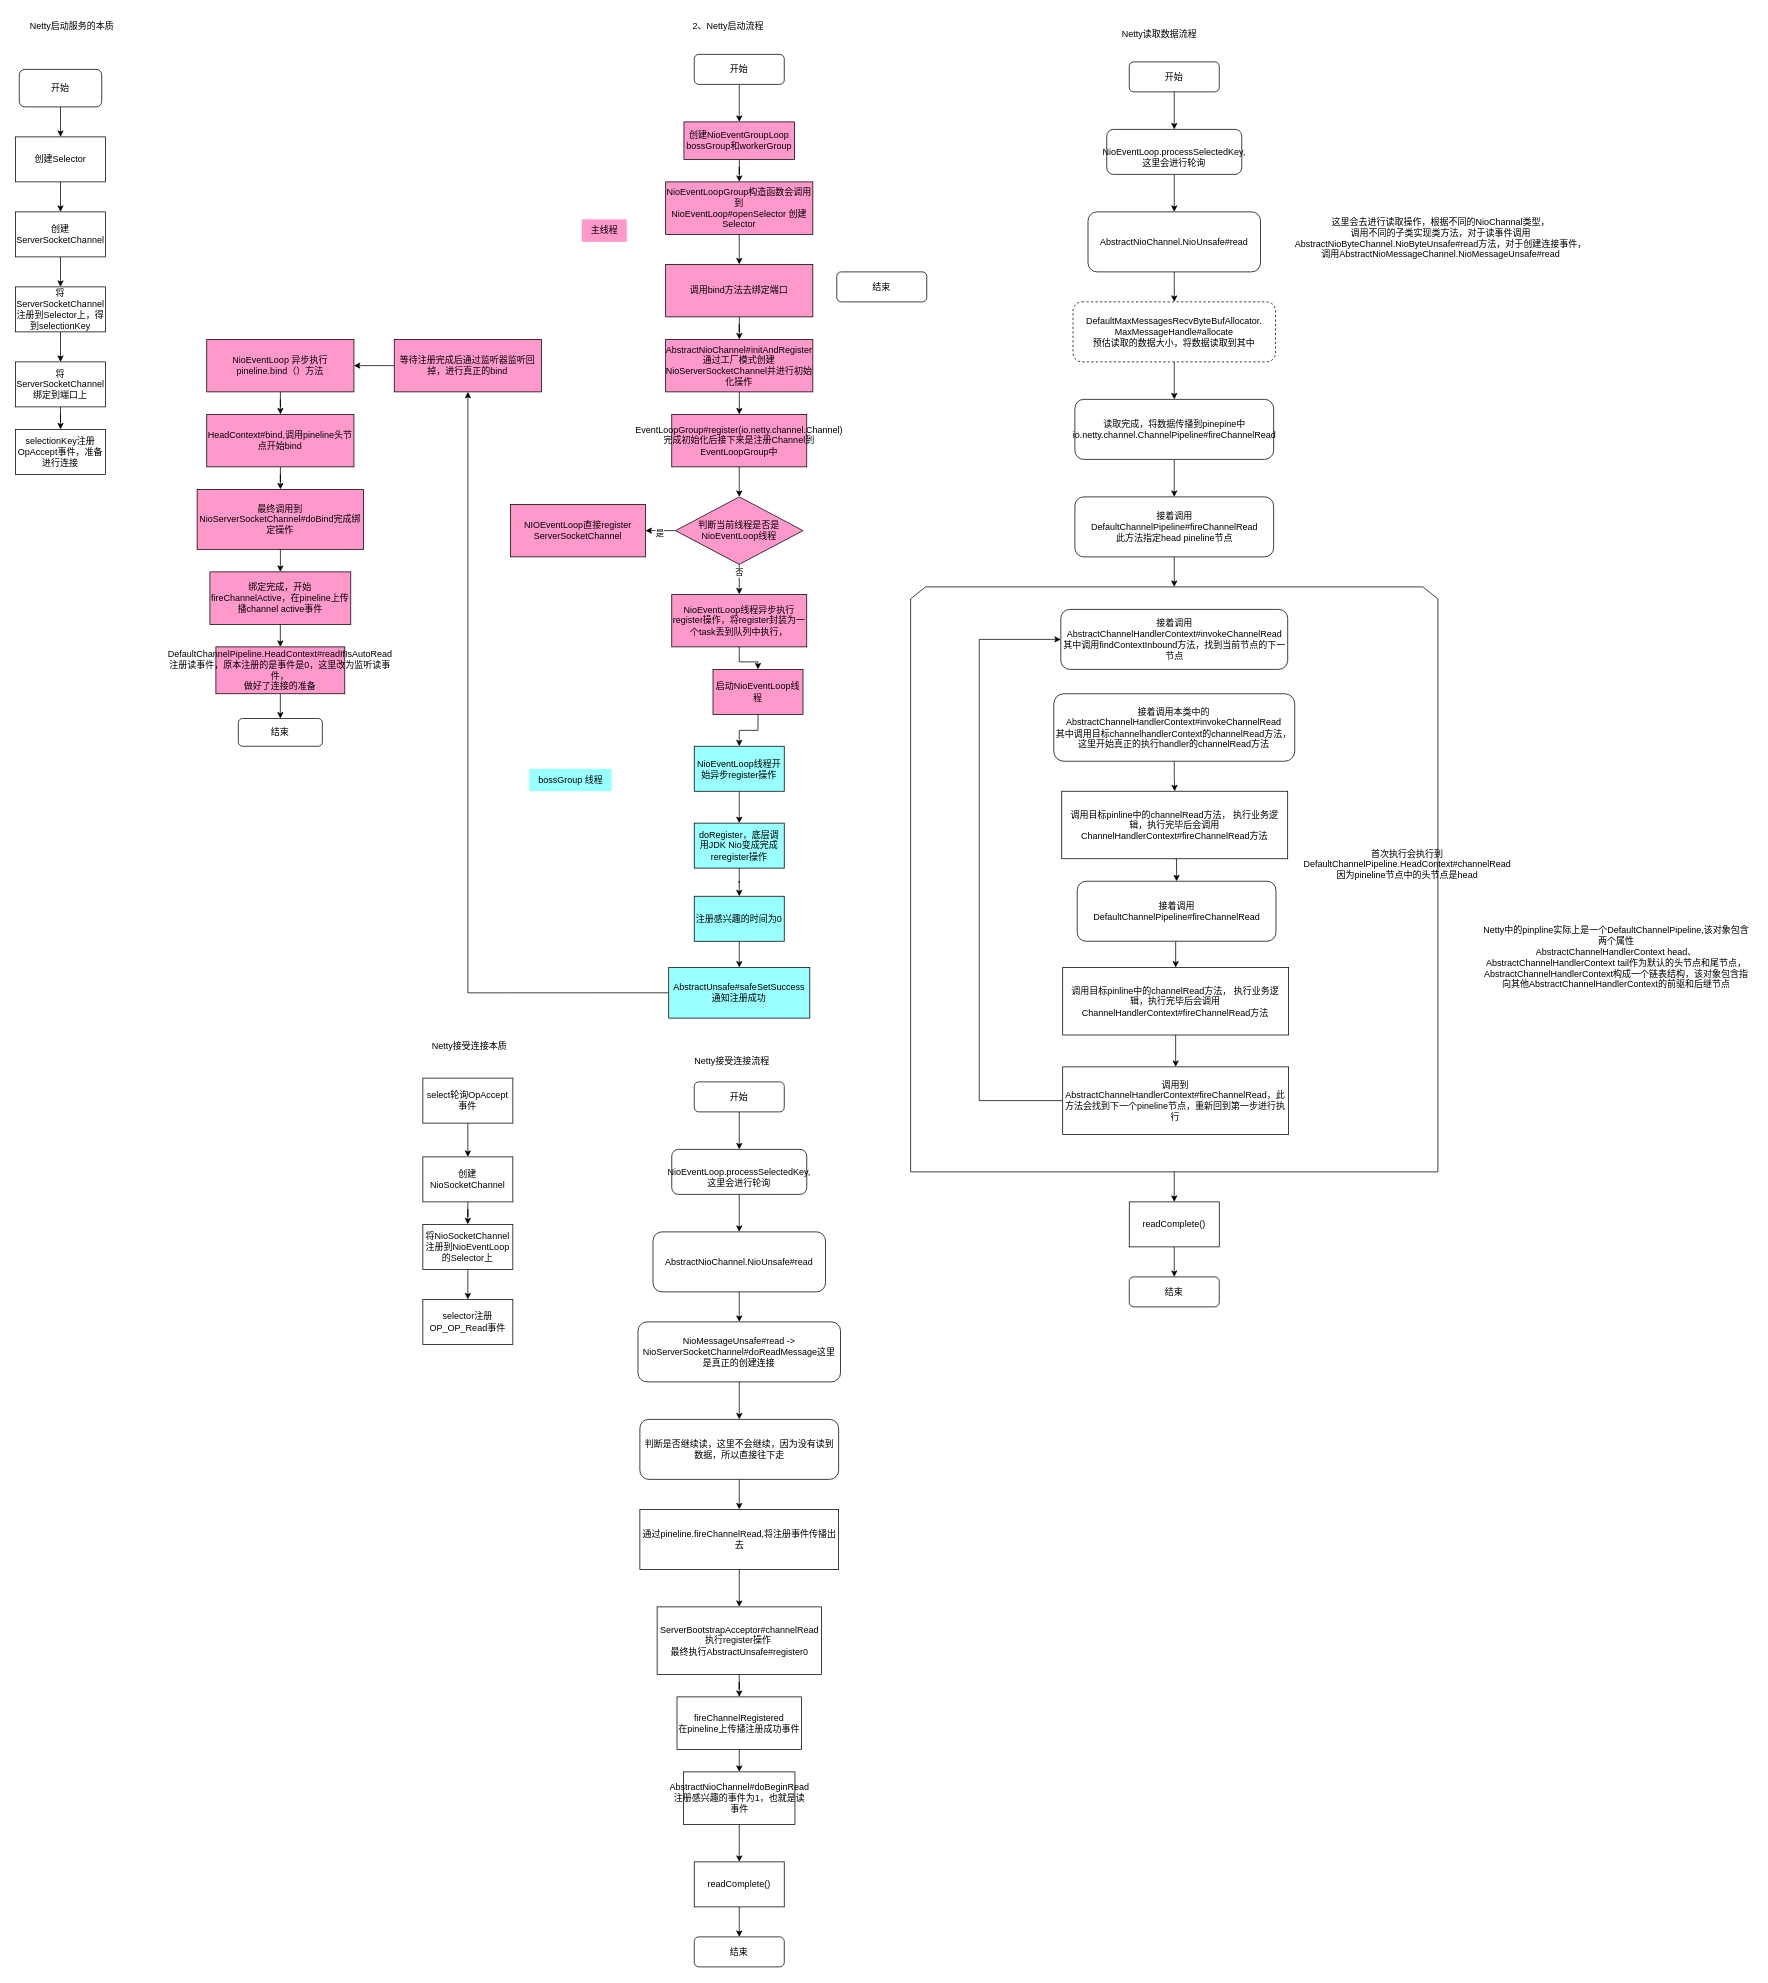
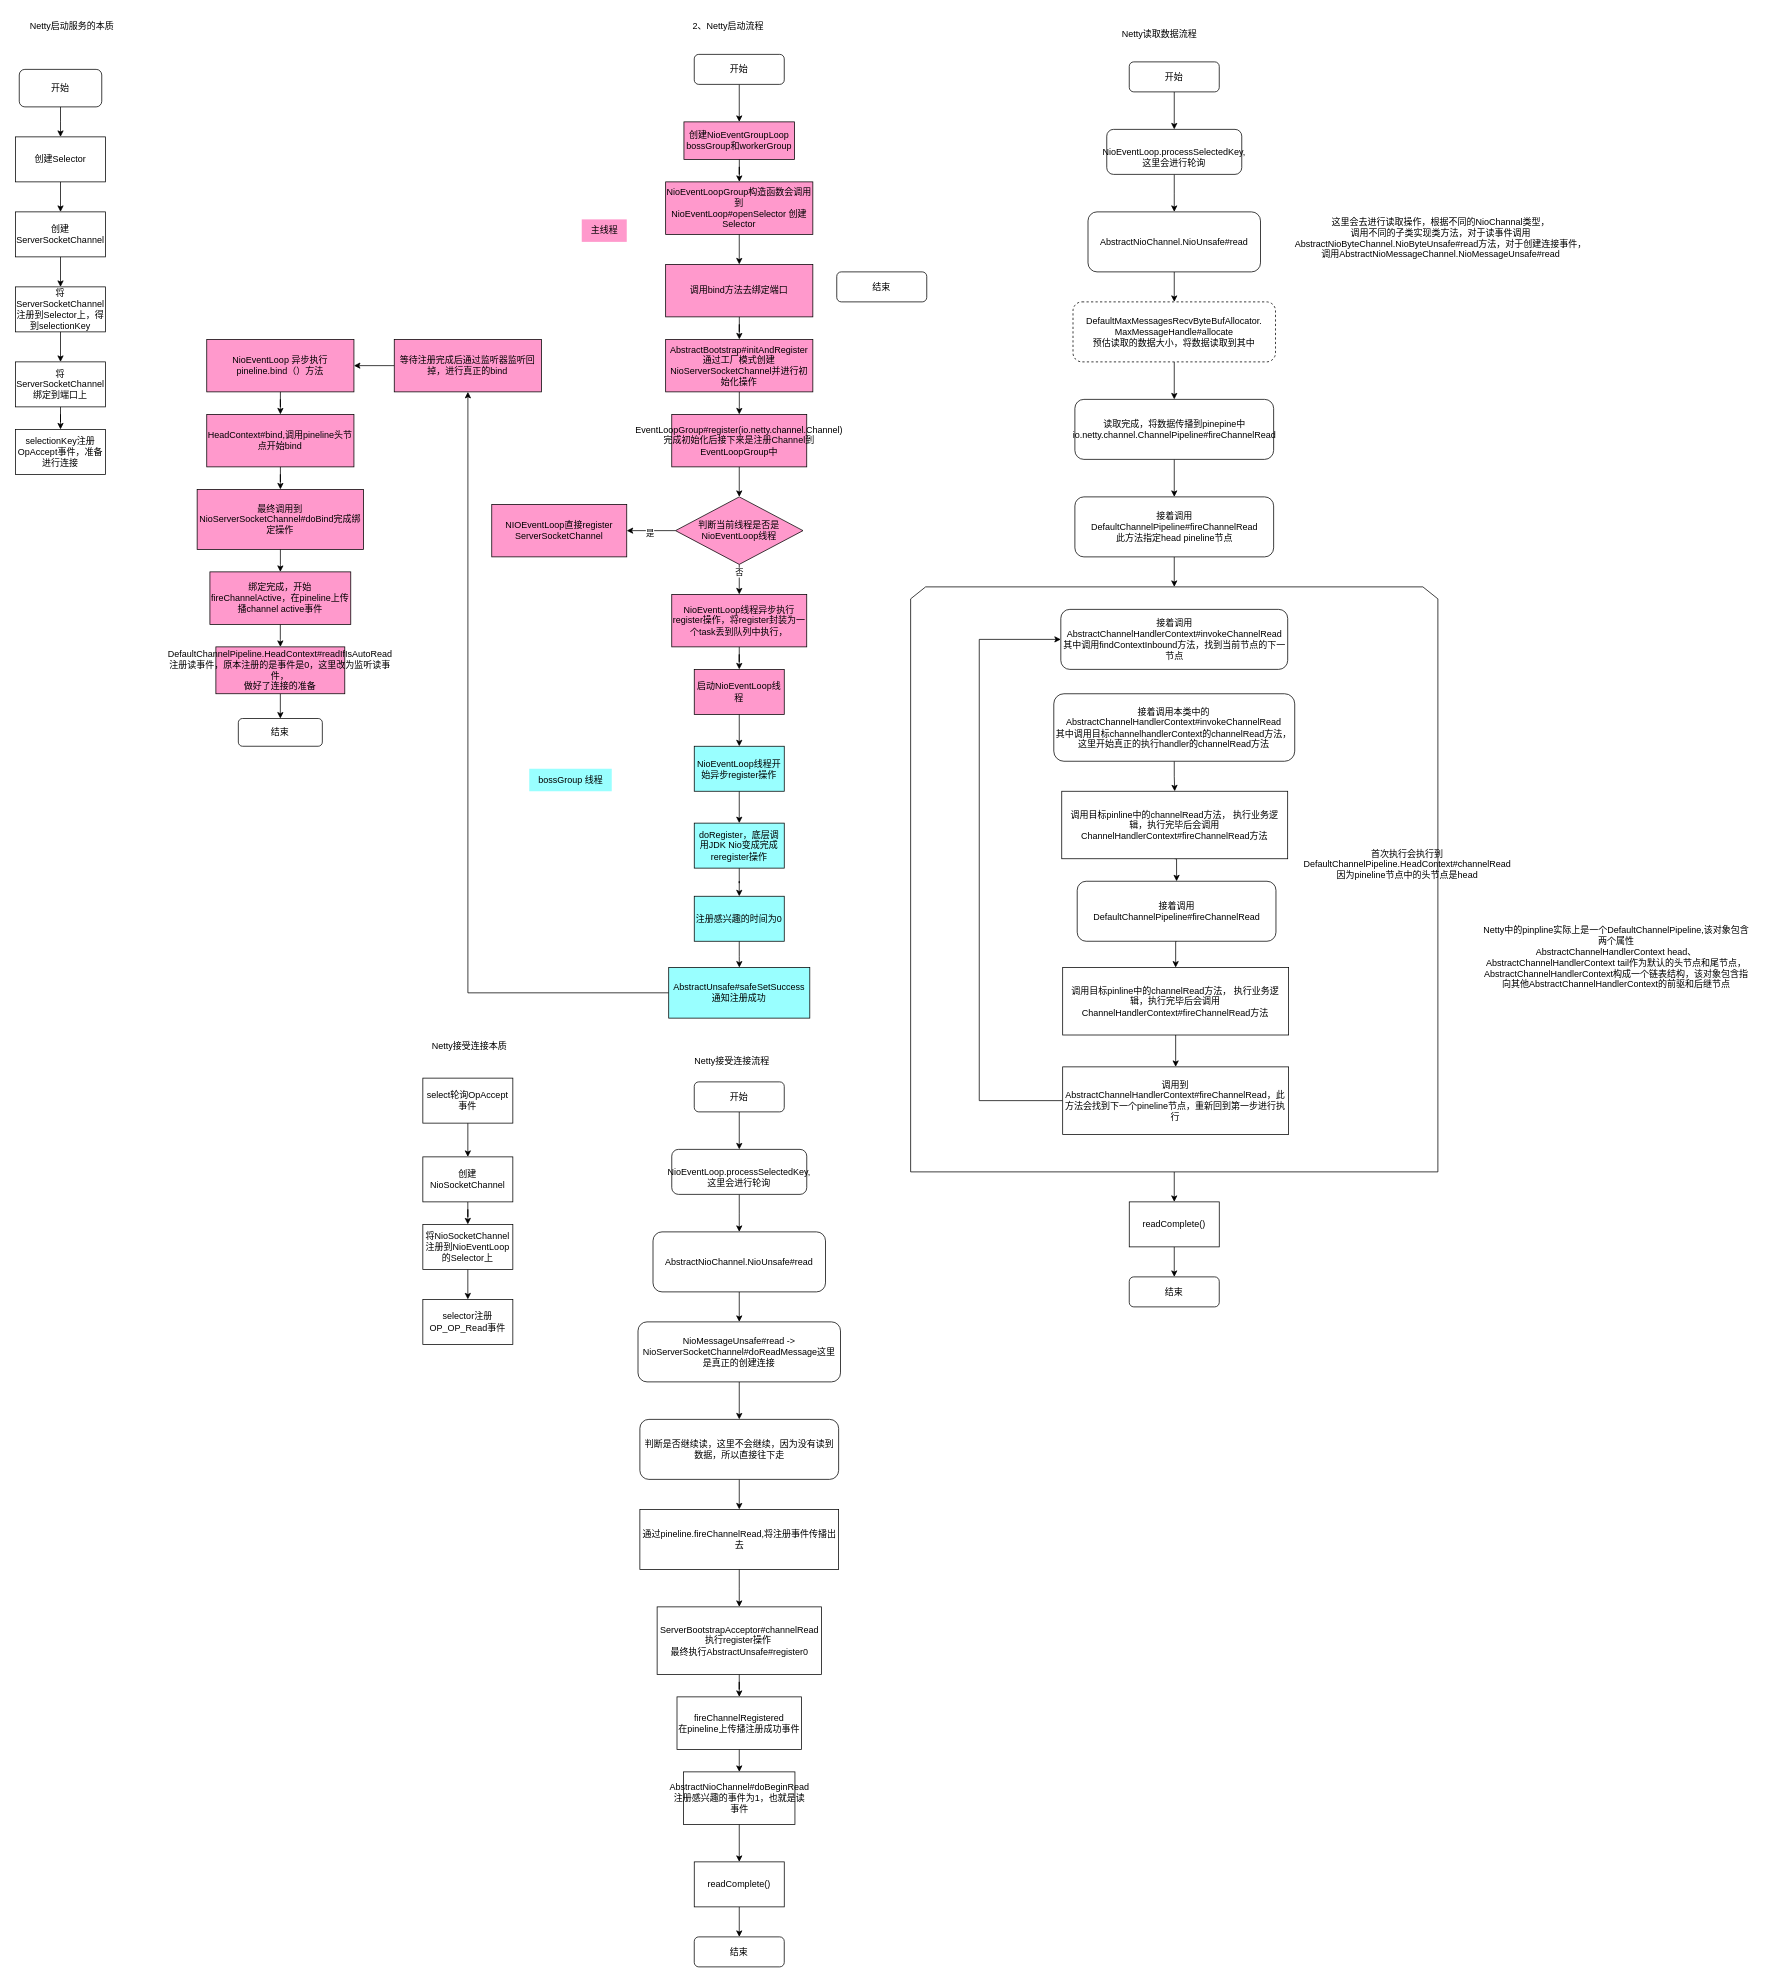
node "AbstractNioChannel#initAndRegister 通过工厂模式创建NioServerSocketChannel并进行初始化操作": label "AbstractNioChannel#initAndRegister 通过工厂模式创建NioServerSocketChannel并进行初始化操作" -> "AbstractBootstrap#initAndRegister 通过工厂模式创建NioServerSocketChannel并进行初始化操作"
node "NIOEventLoop直接register ServerSocketChannel": moved (578, 531) -> (559, 531)
node "启动NioEventLoop线程": moved (758, 692) -> (739, 692)
